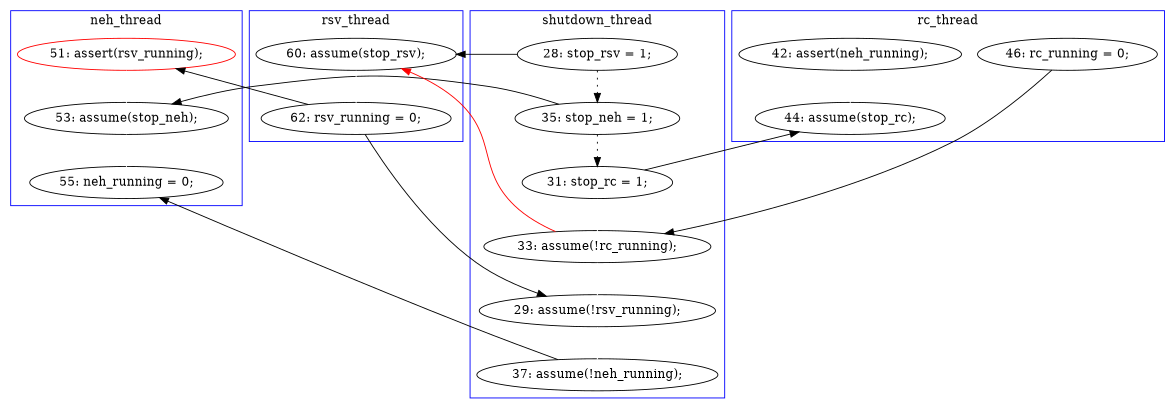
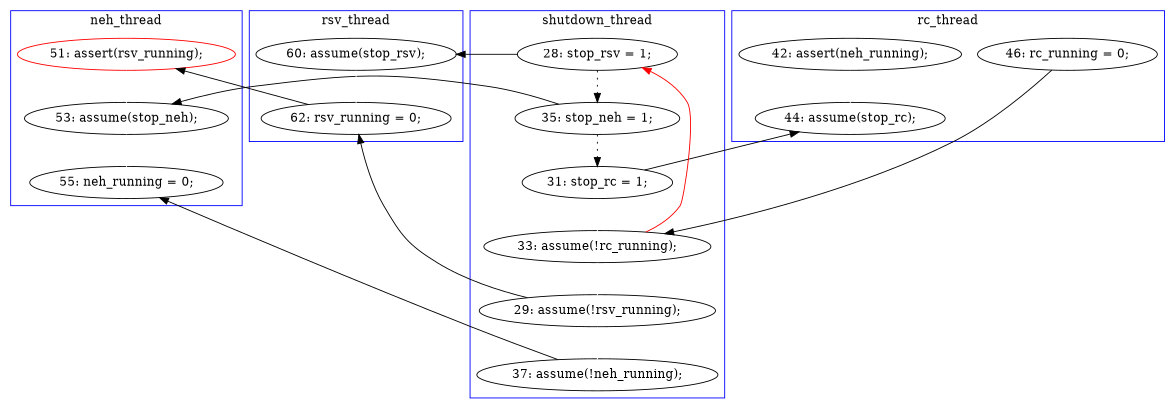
edge "33: assume(!rc_running);" -> "60: assume(stop_rsv);": now "33: assume(!rc_running);" -> "28: stop_rsv = 1;"
edge "62: rsv_running = 0;" -> "29: assume(!rsv_running);": reversed
